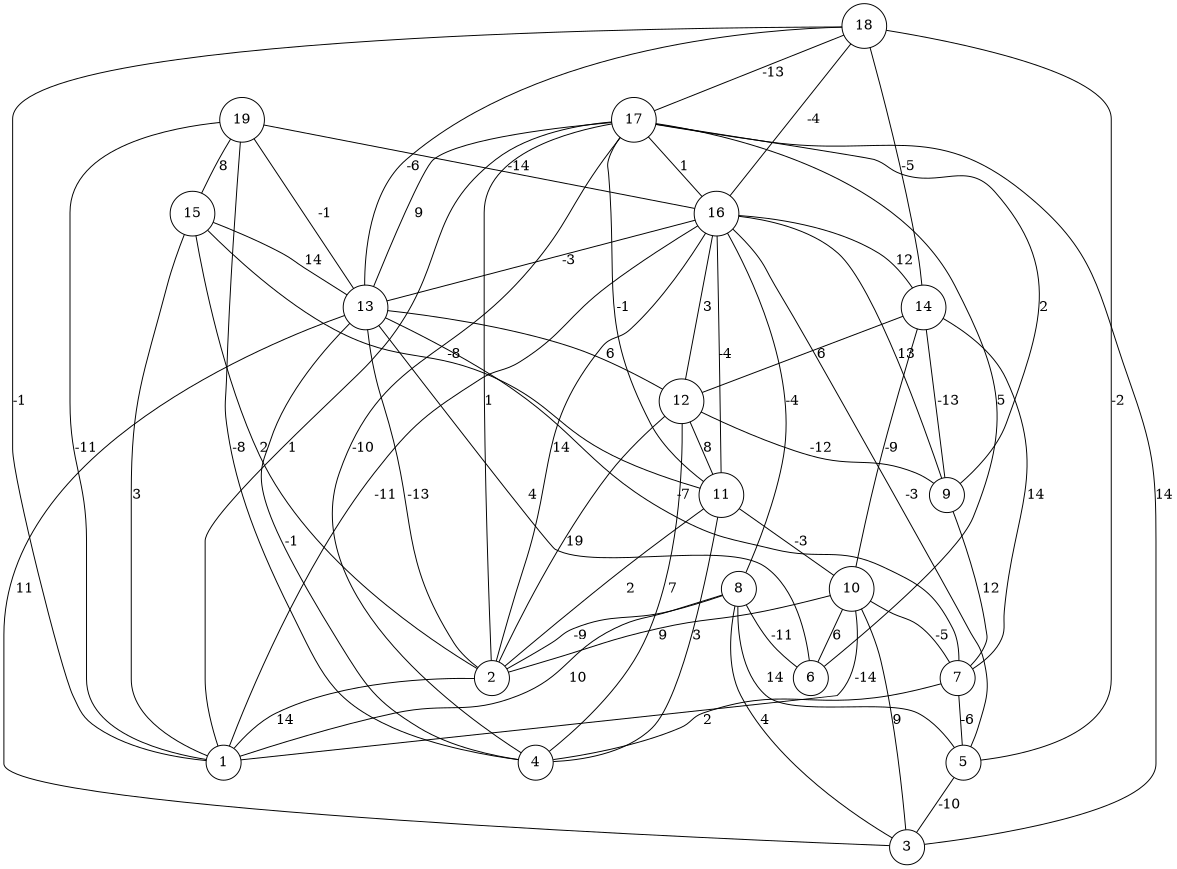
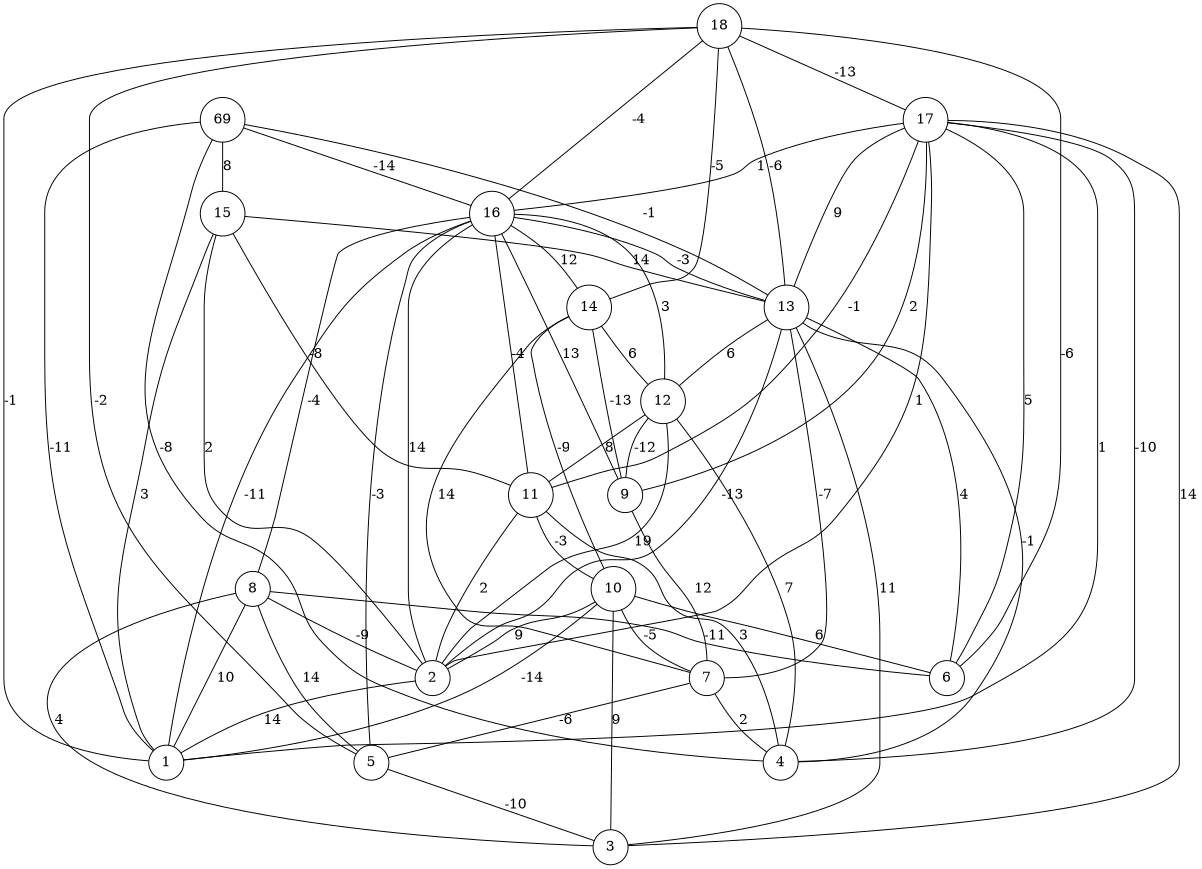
node "19": label "19" -> "69"
edge "18" -- "6": added, label "-6"
